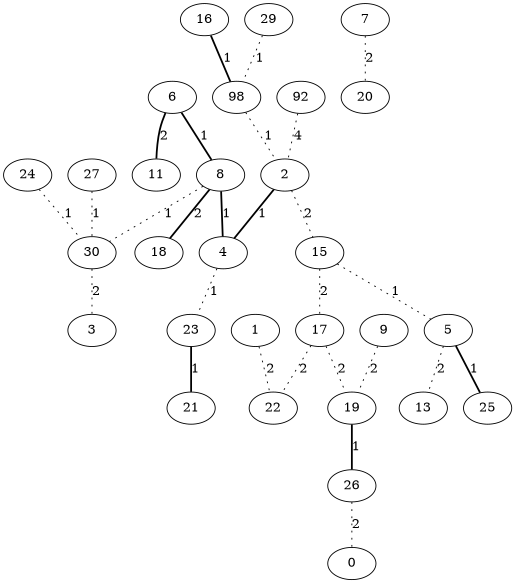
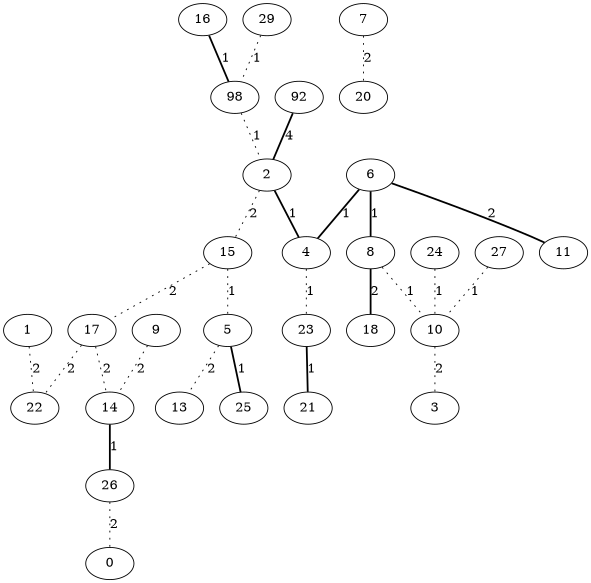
edge "92" -- "2": style dotted -> bold
edge "8" -- "4": now "6" -- "4"
node "30": label "30" -> "10"
node "19": label "19" -> "14"
